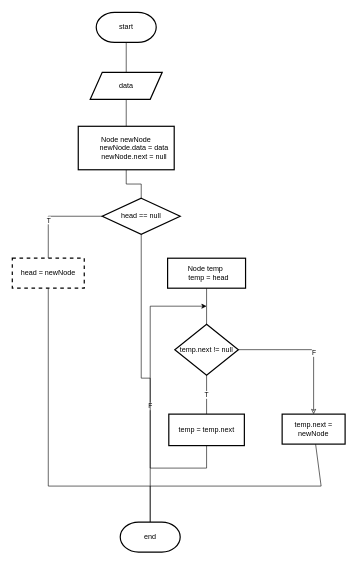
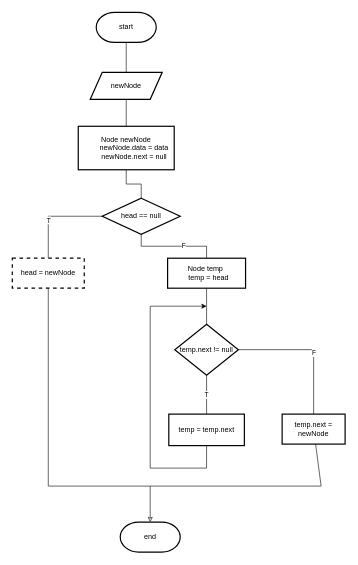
node "data": label "data" -> "newNode"
edge "head == null" -- "end": now "head == null" -- "Node temp temp = head"
edge "temp.next != null" -> "temp.next = newNode": arrowhead classic -> none
edge "temp.next = newNode" -- "end": arrowhead none -> classic
